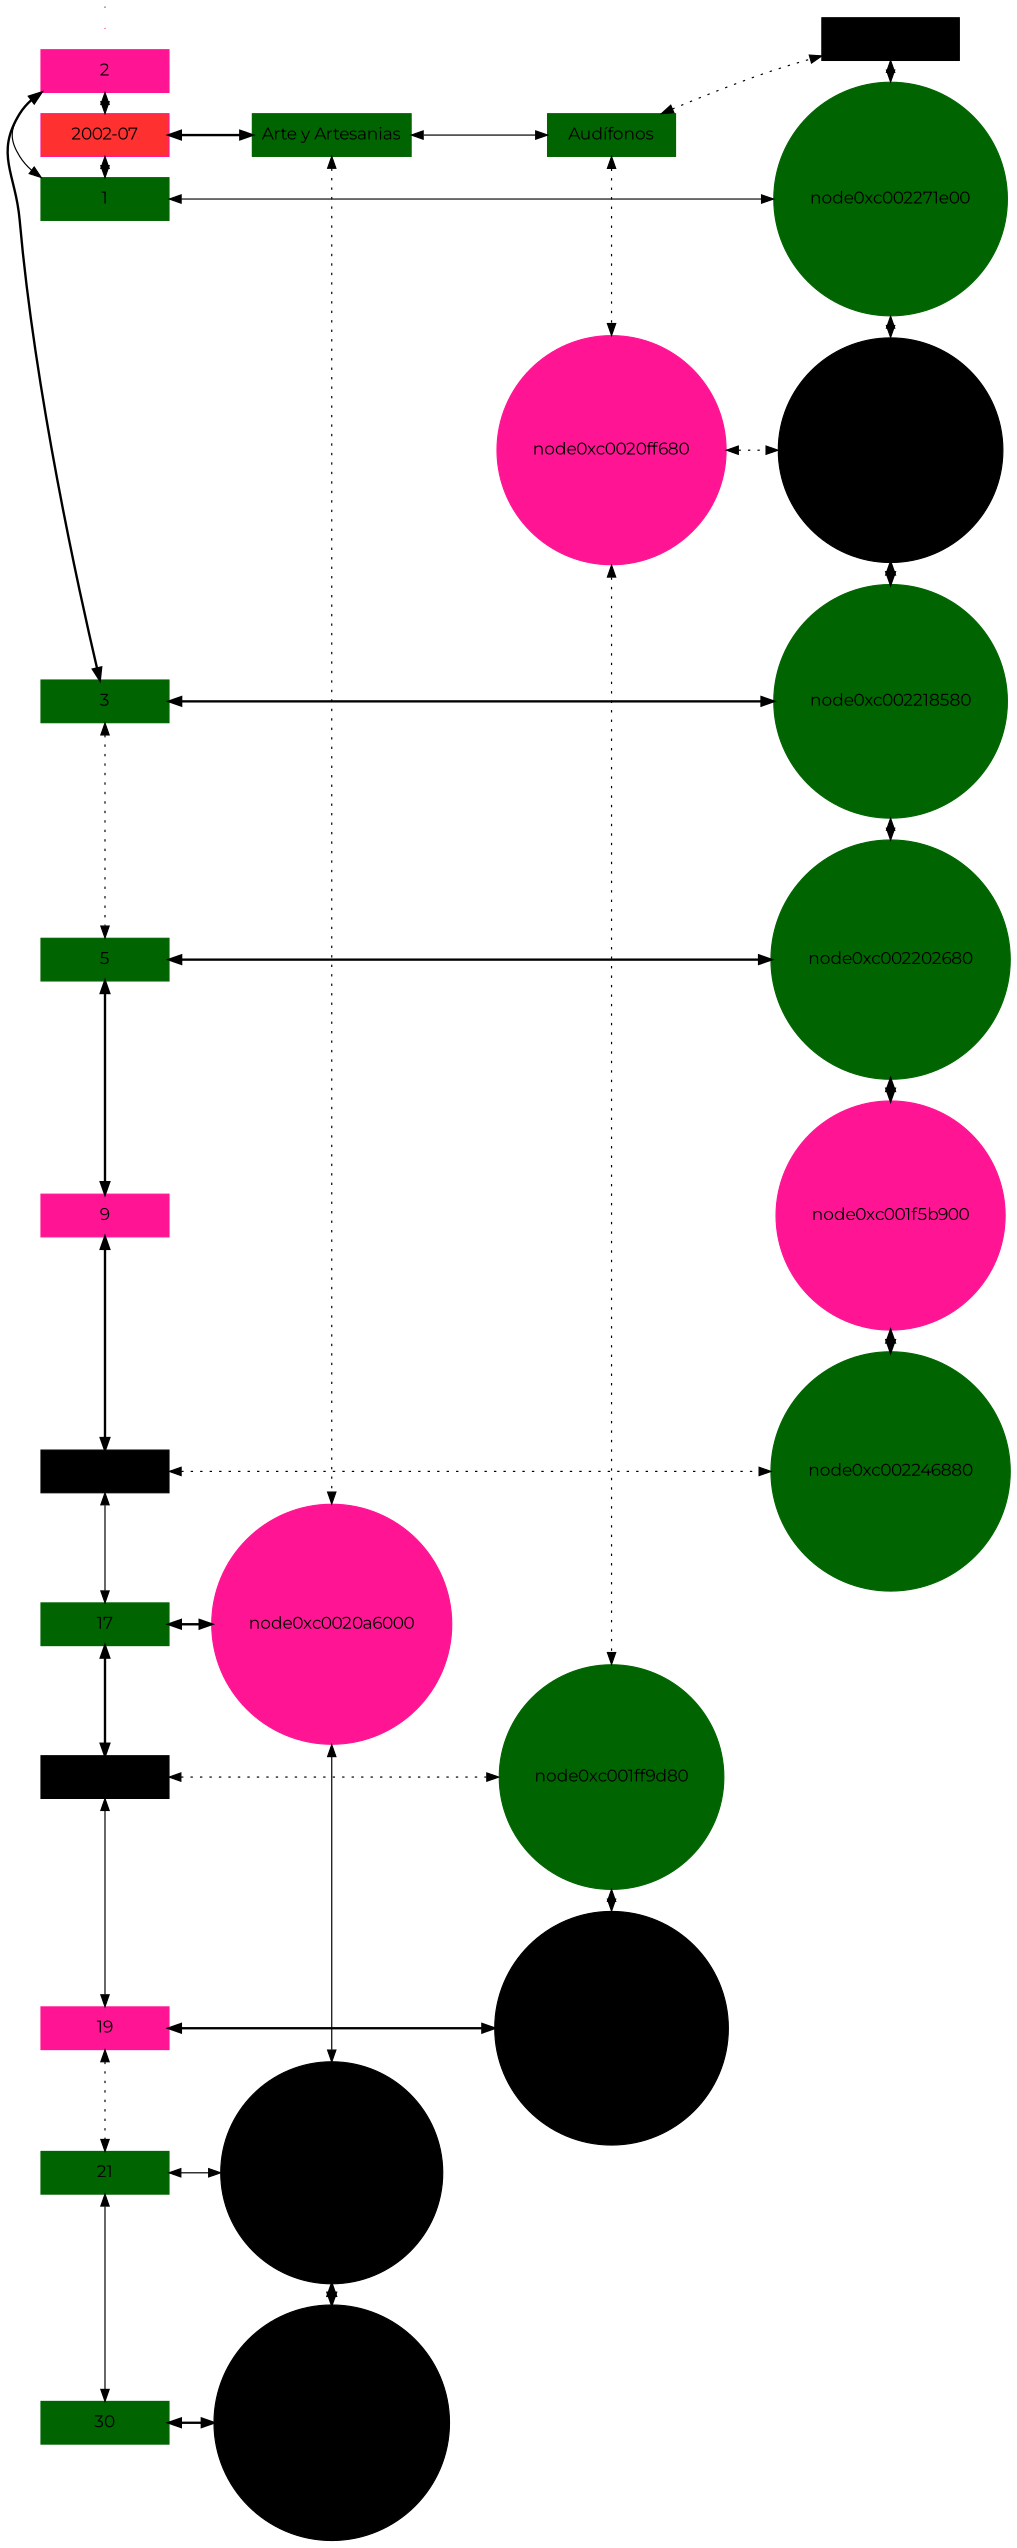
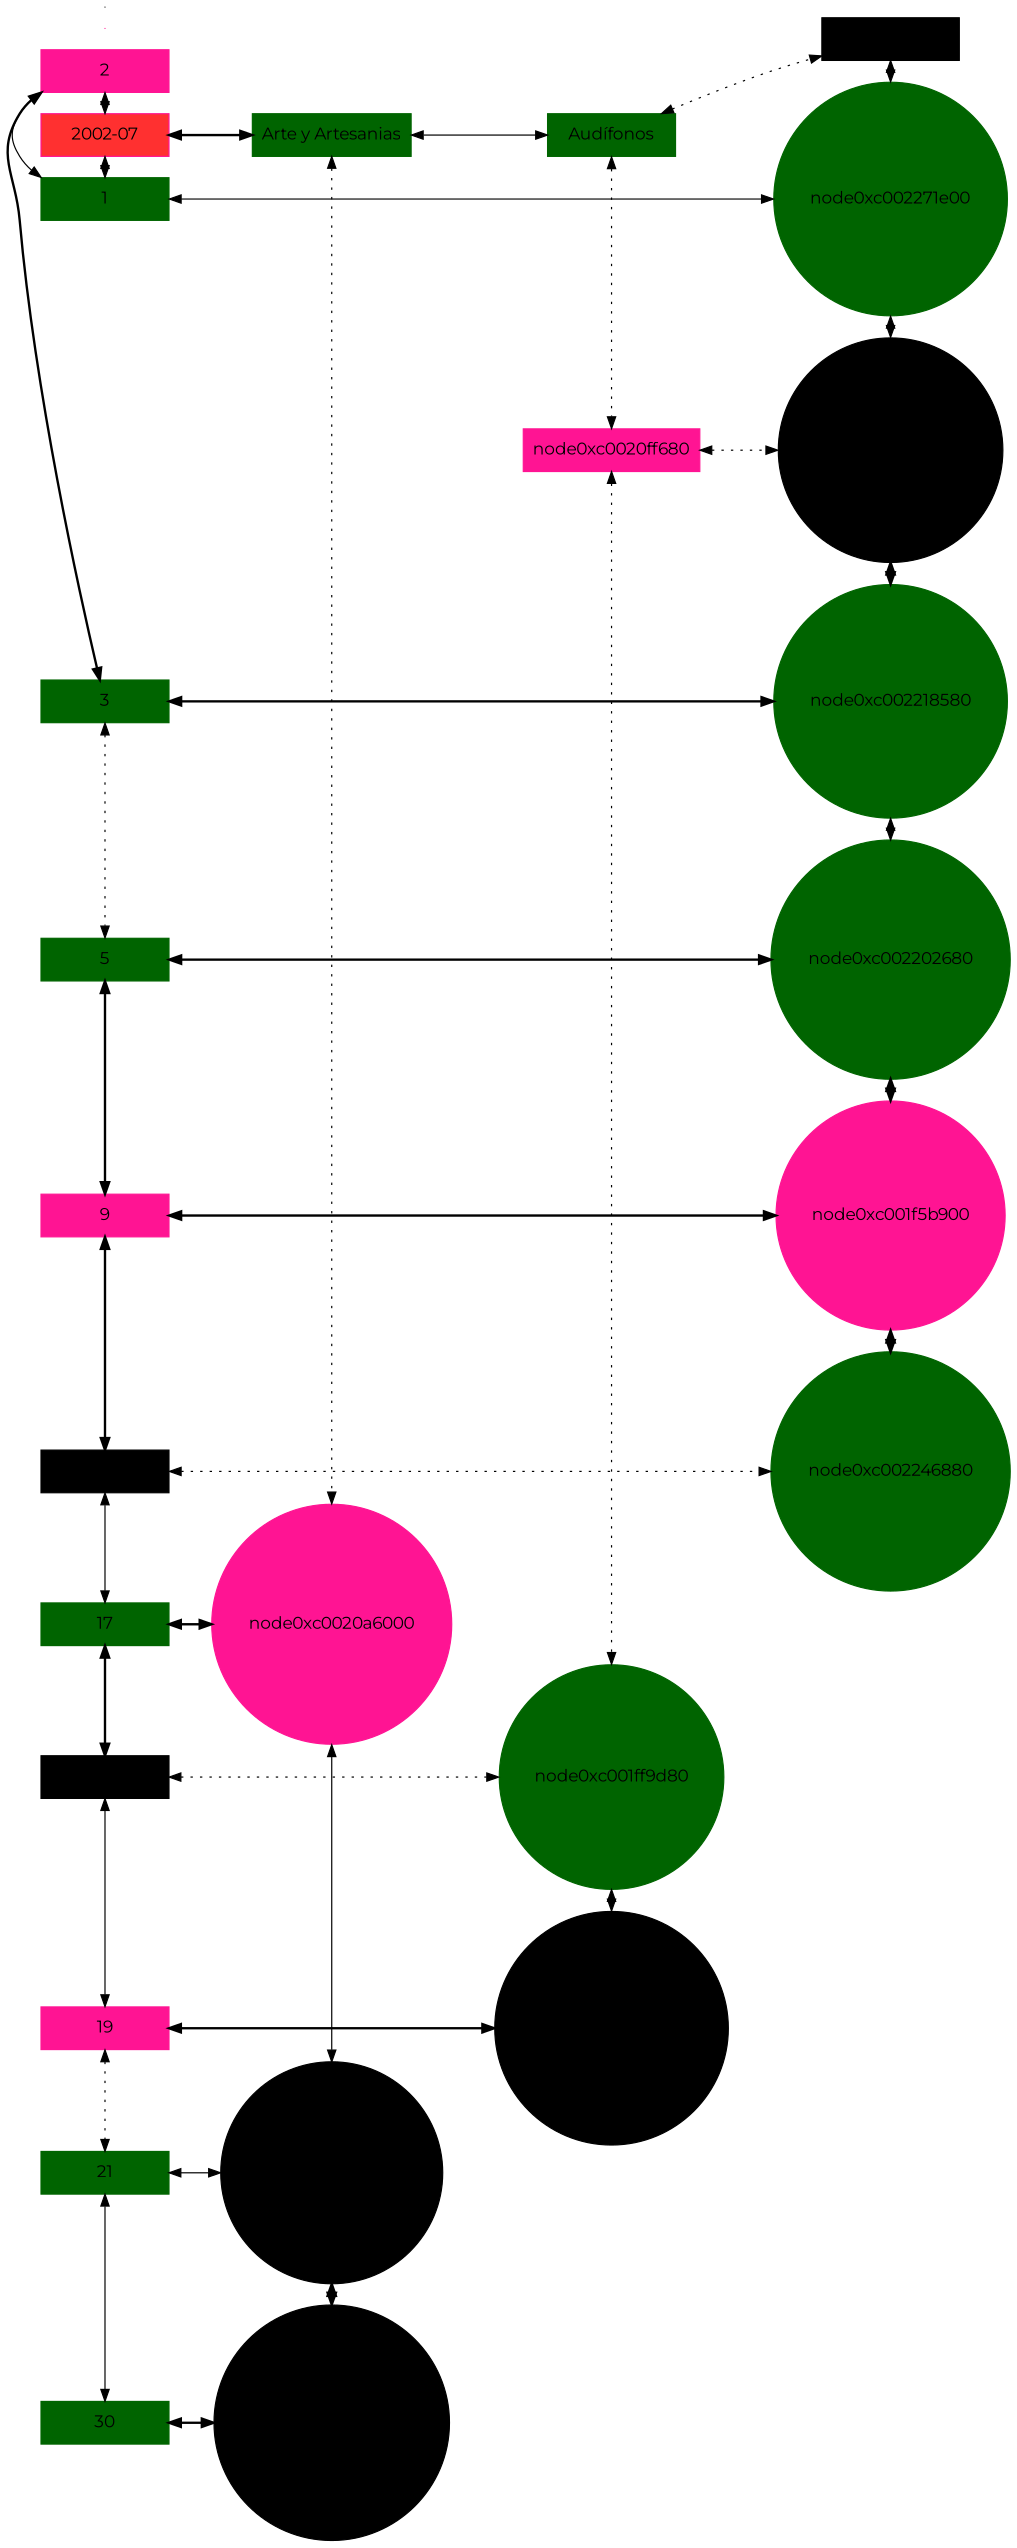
node "node0xc0020ff680": shape circle -> box
edge "9" -- "node0xc001f5b900": added
